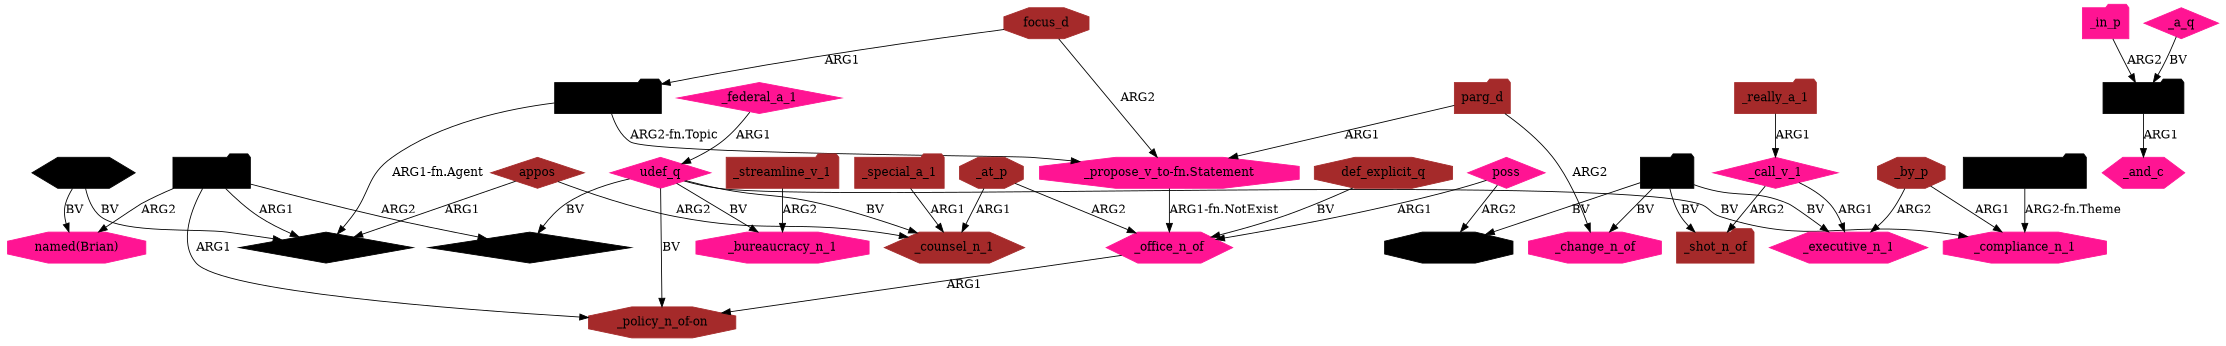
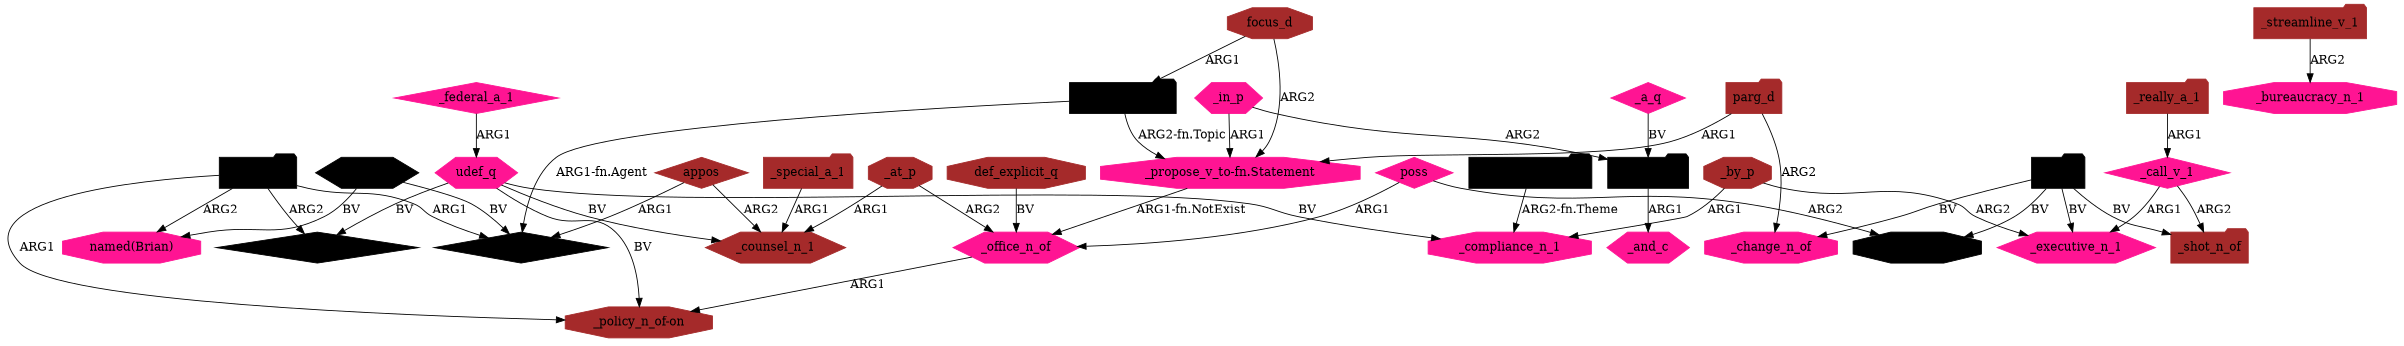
node "_in_p": shape folder -> hexagon
edge "_in_p" -> "_propose_v_to-fn.Statement": added, label "ARG1"
node "udef_q": shape diamond -> hexagon
edge "udef_q" -> "_bureaucracy_n_1": removed, label "BV"
